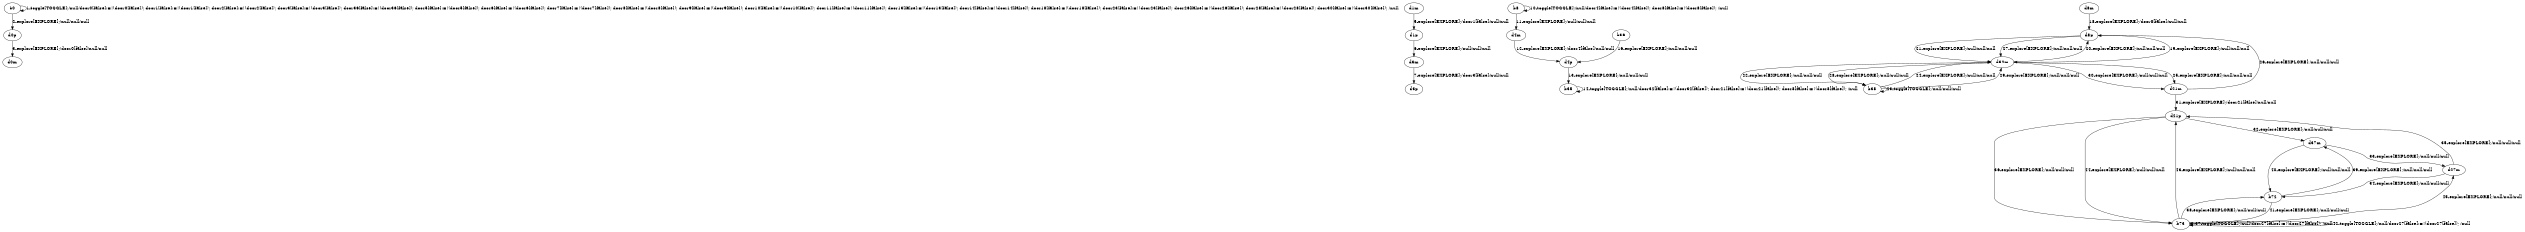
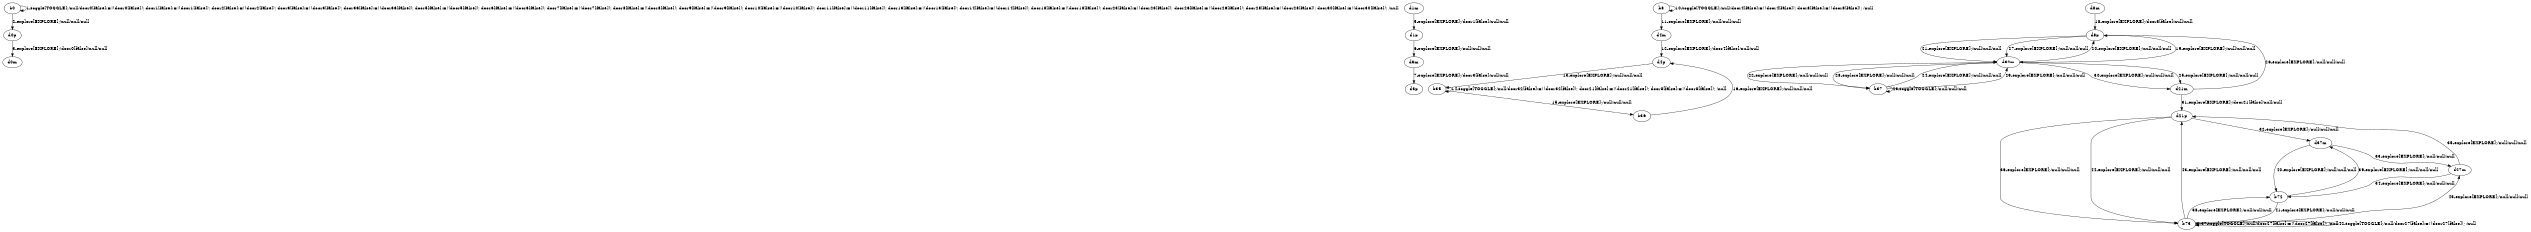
node "b38": label "b38" -> "b37"
edge "b35" -> "b36": added, label "15-explore[EXPLORE];/null/null/null"
